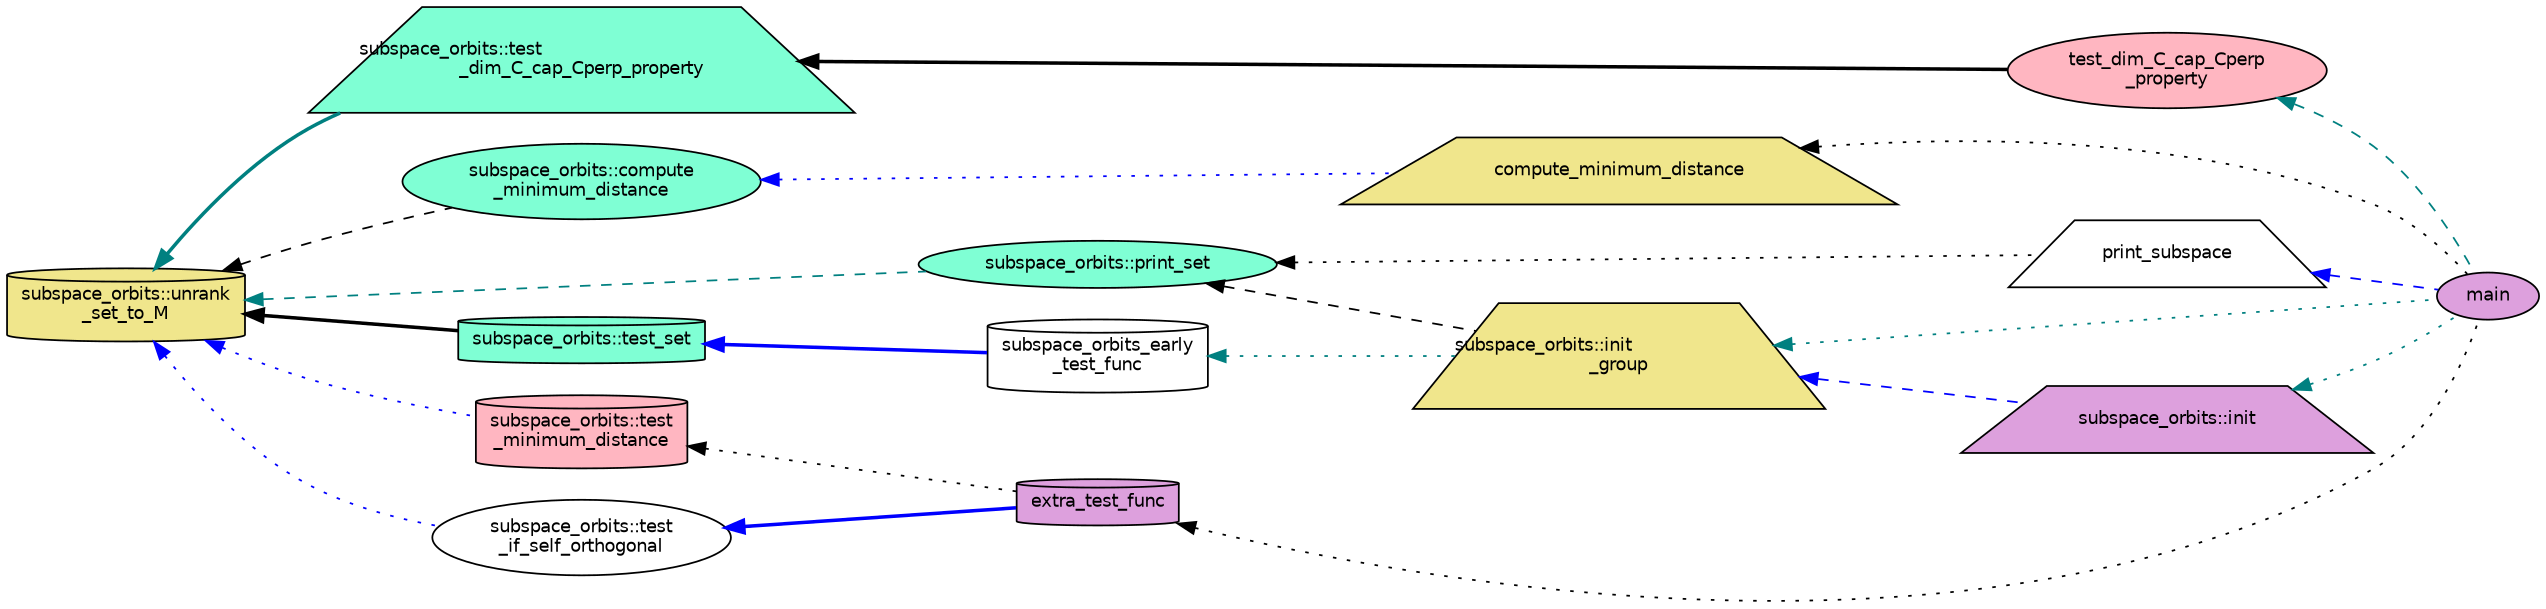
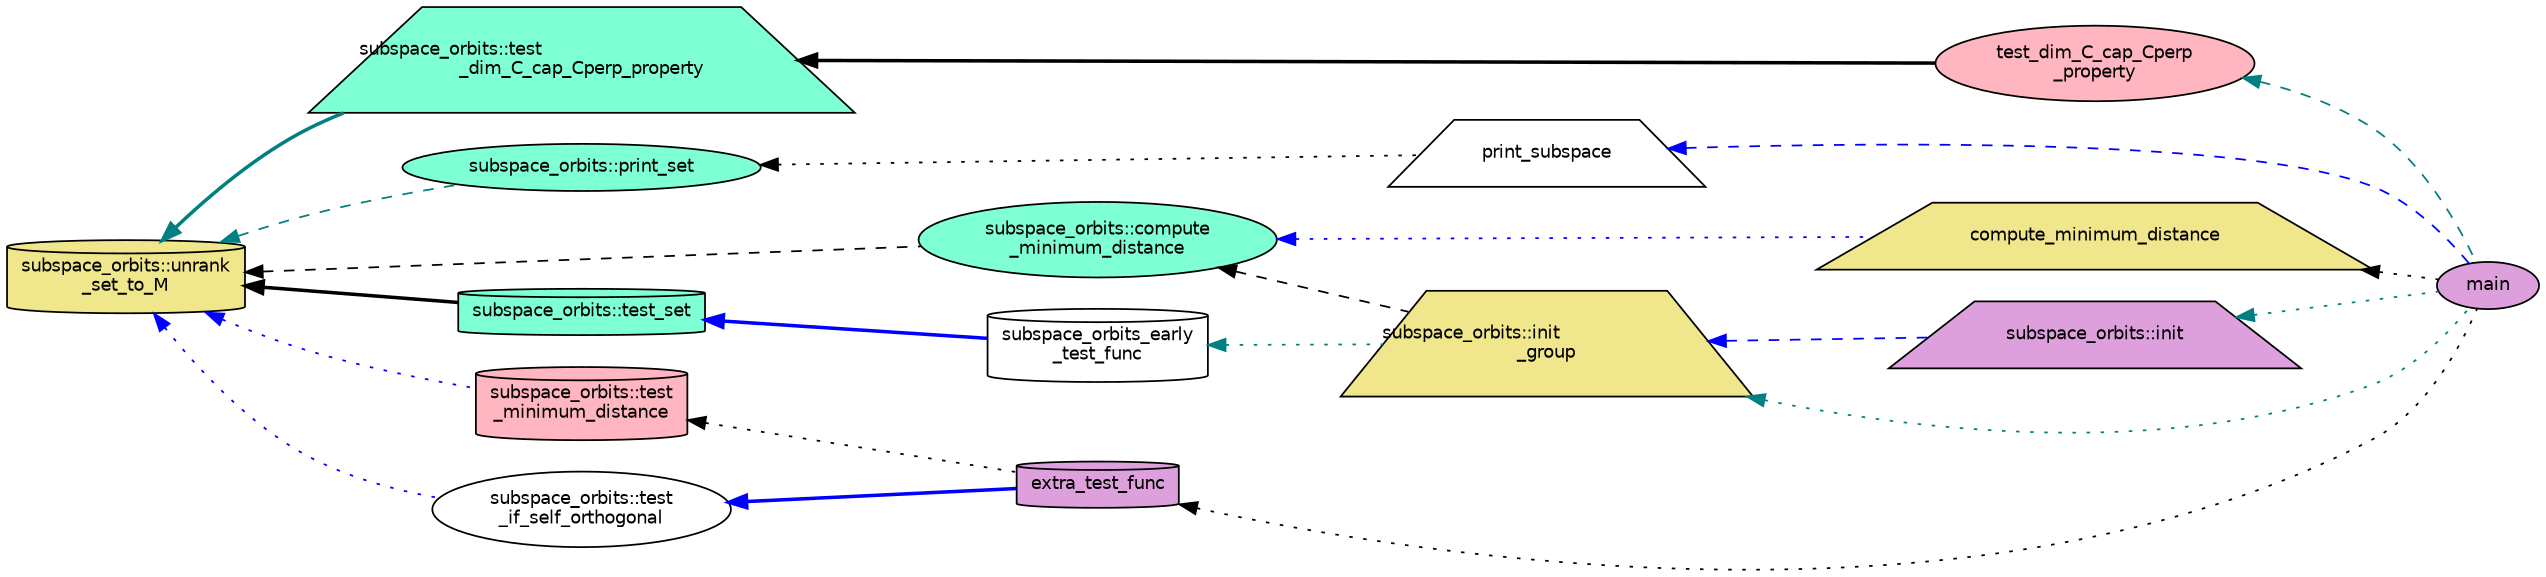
edge "subspace_orbits::init _group" -> "subspace_orbits::print_set": now "subspace_orbits::init _group" -> "subspace_orbits::compute _minimum_distance"
